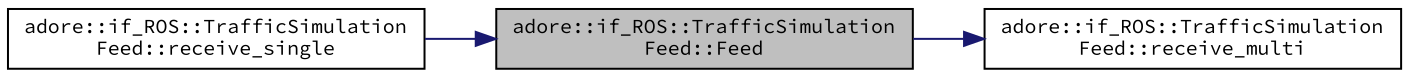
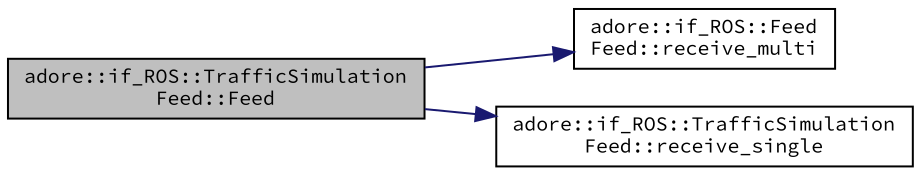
edge "adore::if_ROS::TrafficSimulation Feed::receive_single" -> "adore::if_ROS::TrafficSimulation Feed::Feed": reversed
node "adore::if_ROS::TrafficSimulation Feed::receive_multi": label "adore::if_ROS::TrafficSimulation Feed::receive_multi" -> "adore::if_ROS::Feed Feed::receive_multi"
